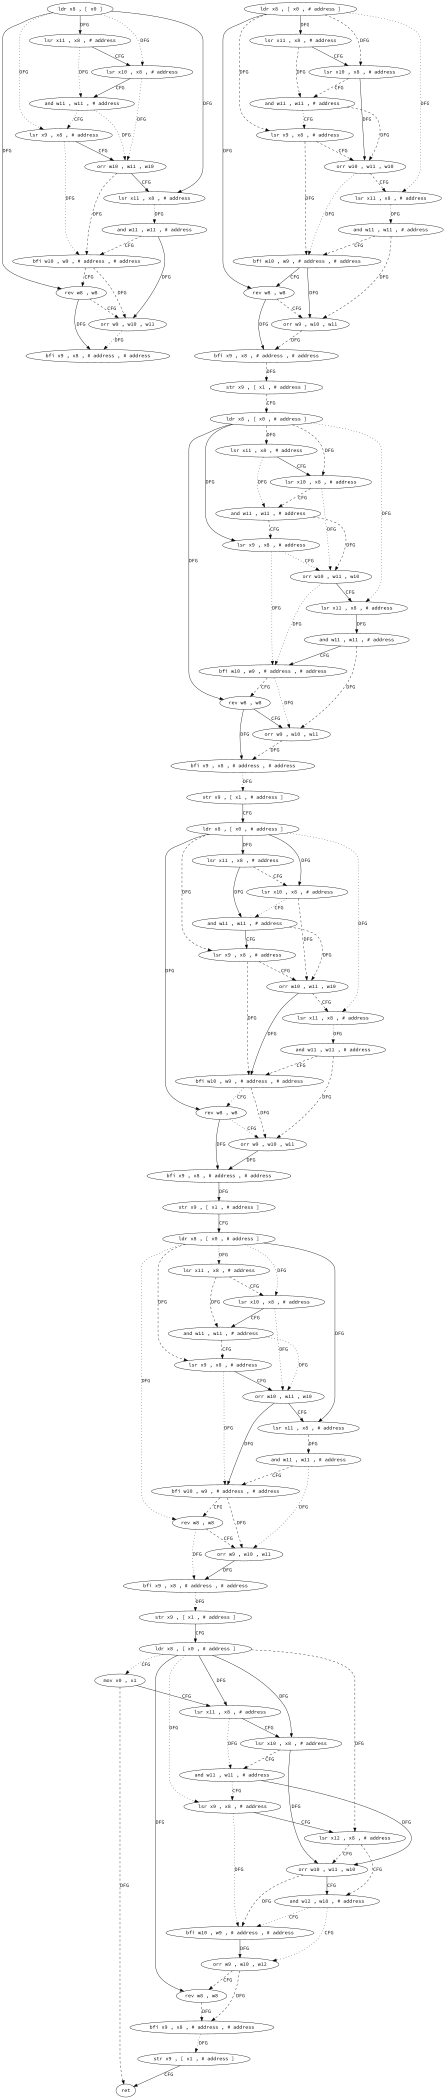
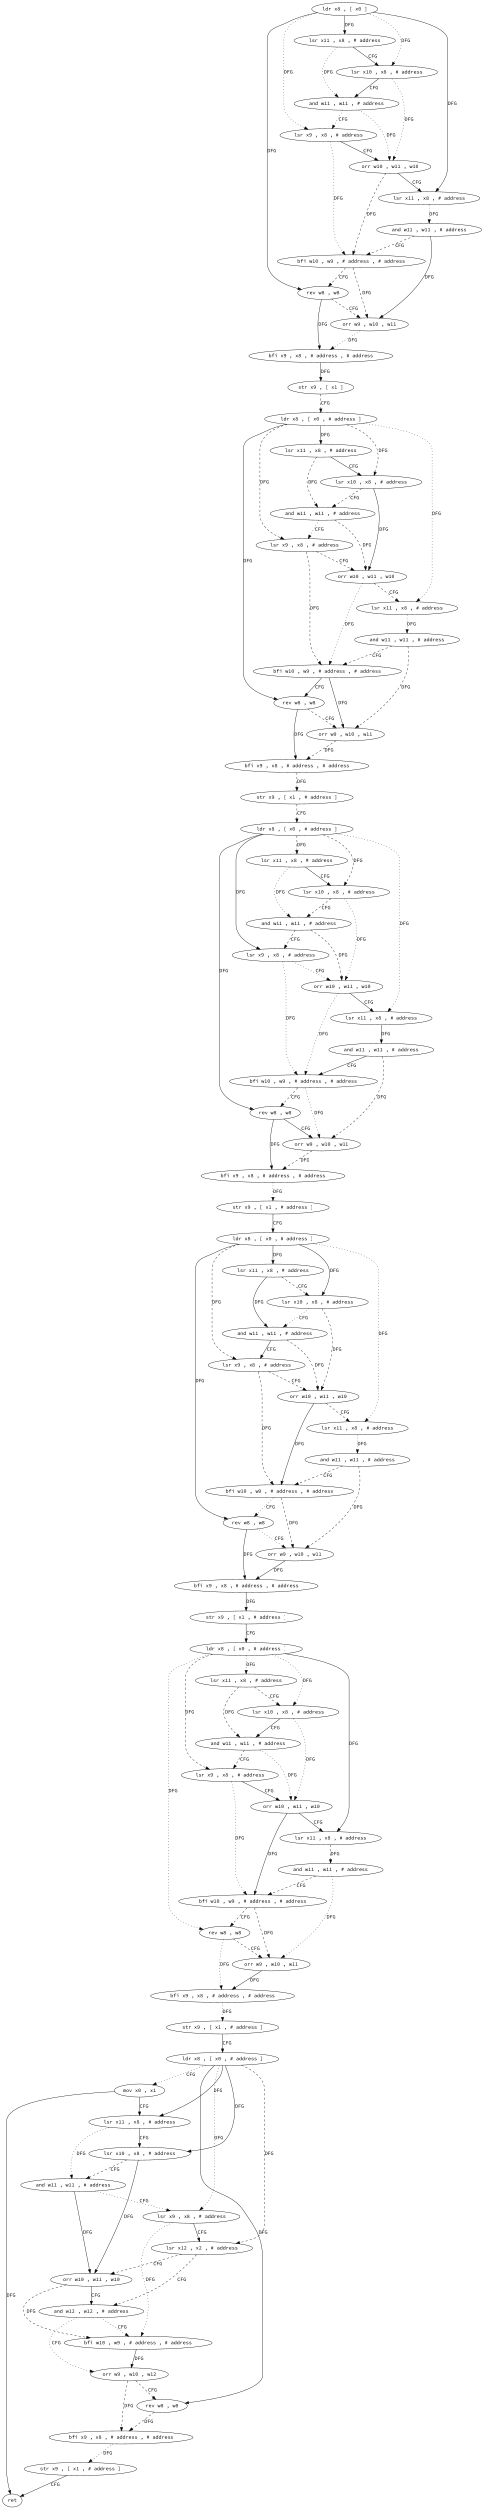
node "str x9 , [ x1 ]": added
node "lsr x12 , x8 , # address": label "lsr x12 , x8 , # address" -> "lsr x12 , x2 , # address"
edge "mov x0 , x1" -> "ret": style dashed -> solid
node "and w12 , w18 , # address": label "and w12 , w18 , # address" -> "and w12 , w12 , # address"
